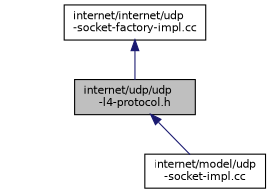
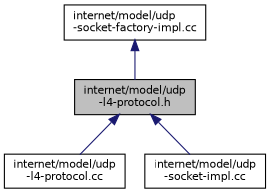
node "internet/internet/udp -socket-factory-impl.cc": label "internet/internet/udp -socket-factory-impl.cc" -> "internet/model/udp -socket-factory-impl.cc"
node "internet/udp/udp -l4-protocol.h": label "internet/udp/udp -l4-protocol.h" -> "internet/model/udp -l4-protocol.h"
node "internet/model/udp -l4-protocol.cc": added
